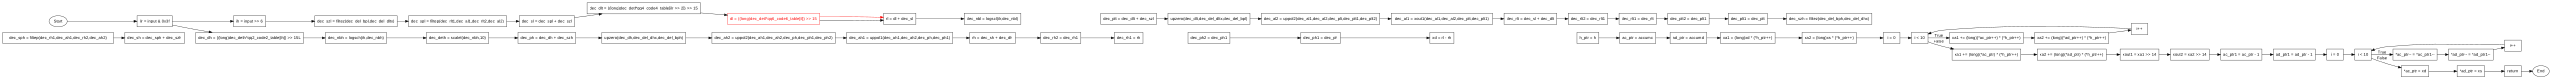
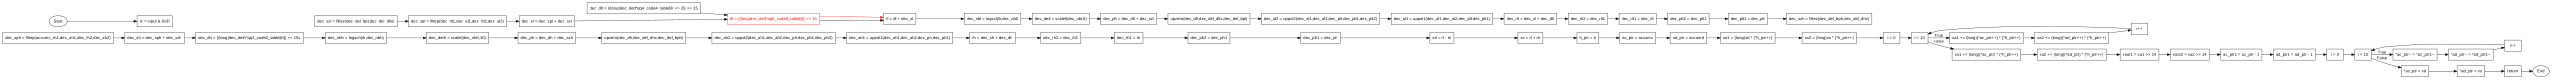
edge "dec_sl = dec_spl + dec_szl" -> "dec_dlt = ((long)dec_detl*qq4_code4_table[ilr >> 2]) >> 15": now "dec_sl = dec_spl + dec_szl" -> "dl = ((long)dec_detl*qq6_code6_table[il]) >> 15"
node "dec_detl = scalel(dec_nbl,8)": added
node "dec_al1 = xout1(dec_al1,dec_al2,dec_plt,dec_plt1)": label "dec_al1 = xout1(dec_al1,dec_al2,dec_plt,dec_plt1)" -> "dec_al1 = uppol1(dec_al1,dec_al2,dec_plt,dec_plt1)"
node "ih = input >> 6": removed
edge "ilr = input & 0x3f" -> "dec_dh = ((long)dec_deth*qq2_code2_table[ih]) >> 15L": now "dec_sh = dec_sph + dec_szh" -> "dec_dh = ((long)dec_deth*qq2_code2_table[ih]) >> 15L"
node "dec_sph = filtep(dec_rh1,dec_ah1,dec_rh2,dec_ah2)": label "dec_sph = filtep(dec_rh1,dec_ah1,dec_rh2,dec_ah2)" -> "dec_sph = filtep(accumc_rh1,dec_ah1,dec_rh2,dec_ah2)"
edge "dec_rh1 = rh" -> "dec_ph2 = dec_ph1": added
node "xs = rl + rh": added
